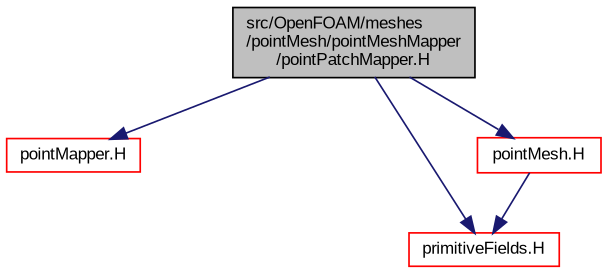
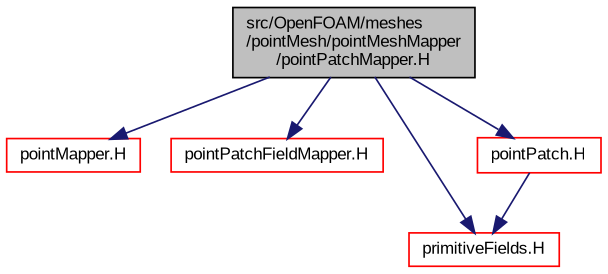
node "pointPatchFieldMapper.H": added
node "pointMesh.H": label "pointMesh.H" -> "pointPatch.H"
